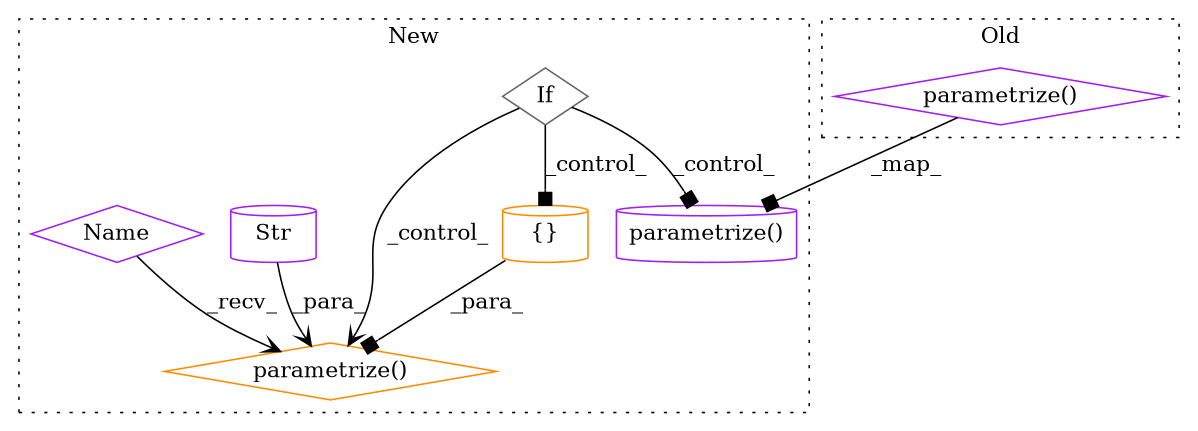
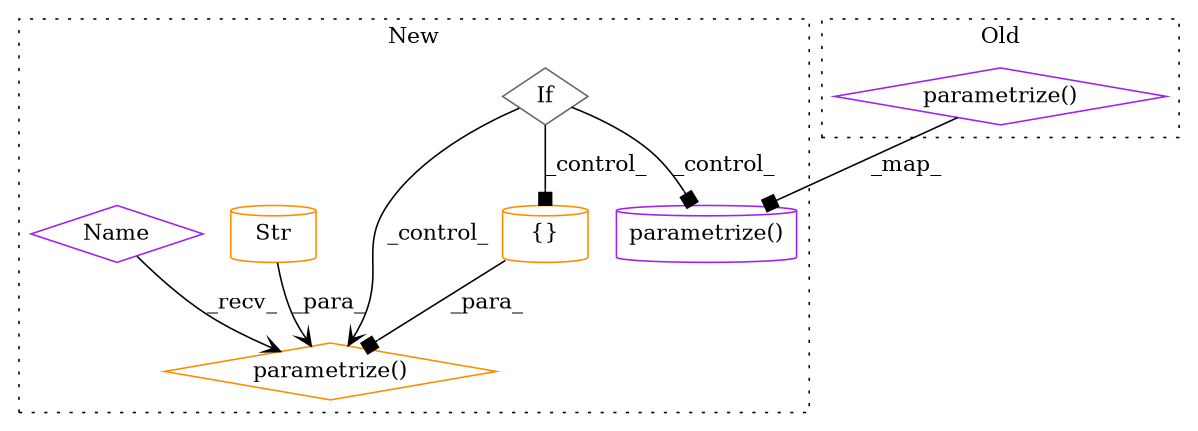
node "Str": color purple -> darkorange
